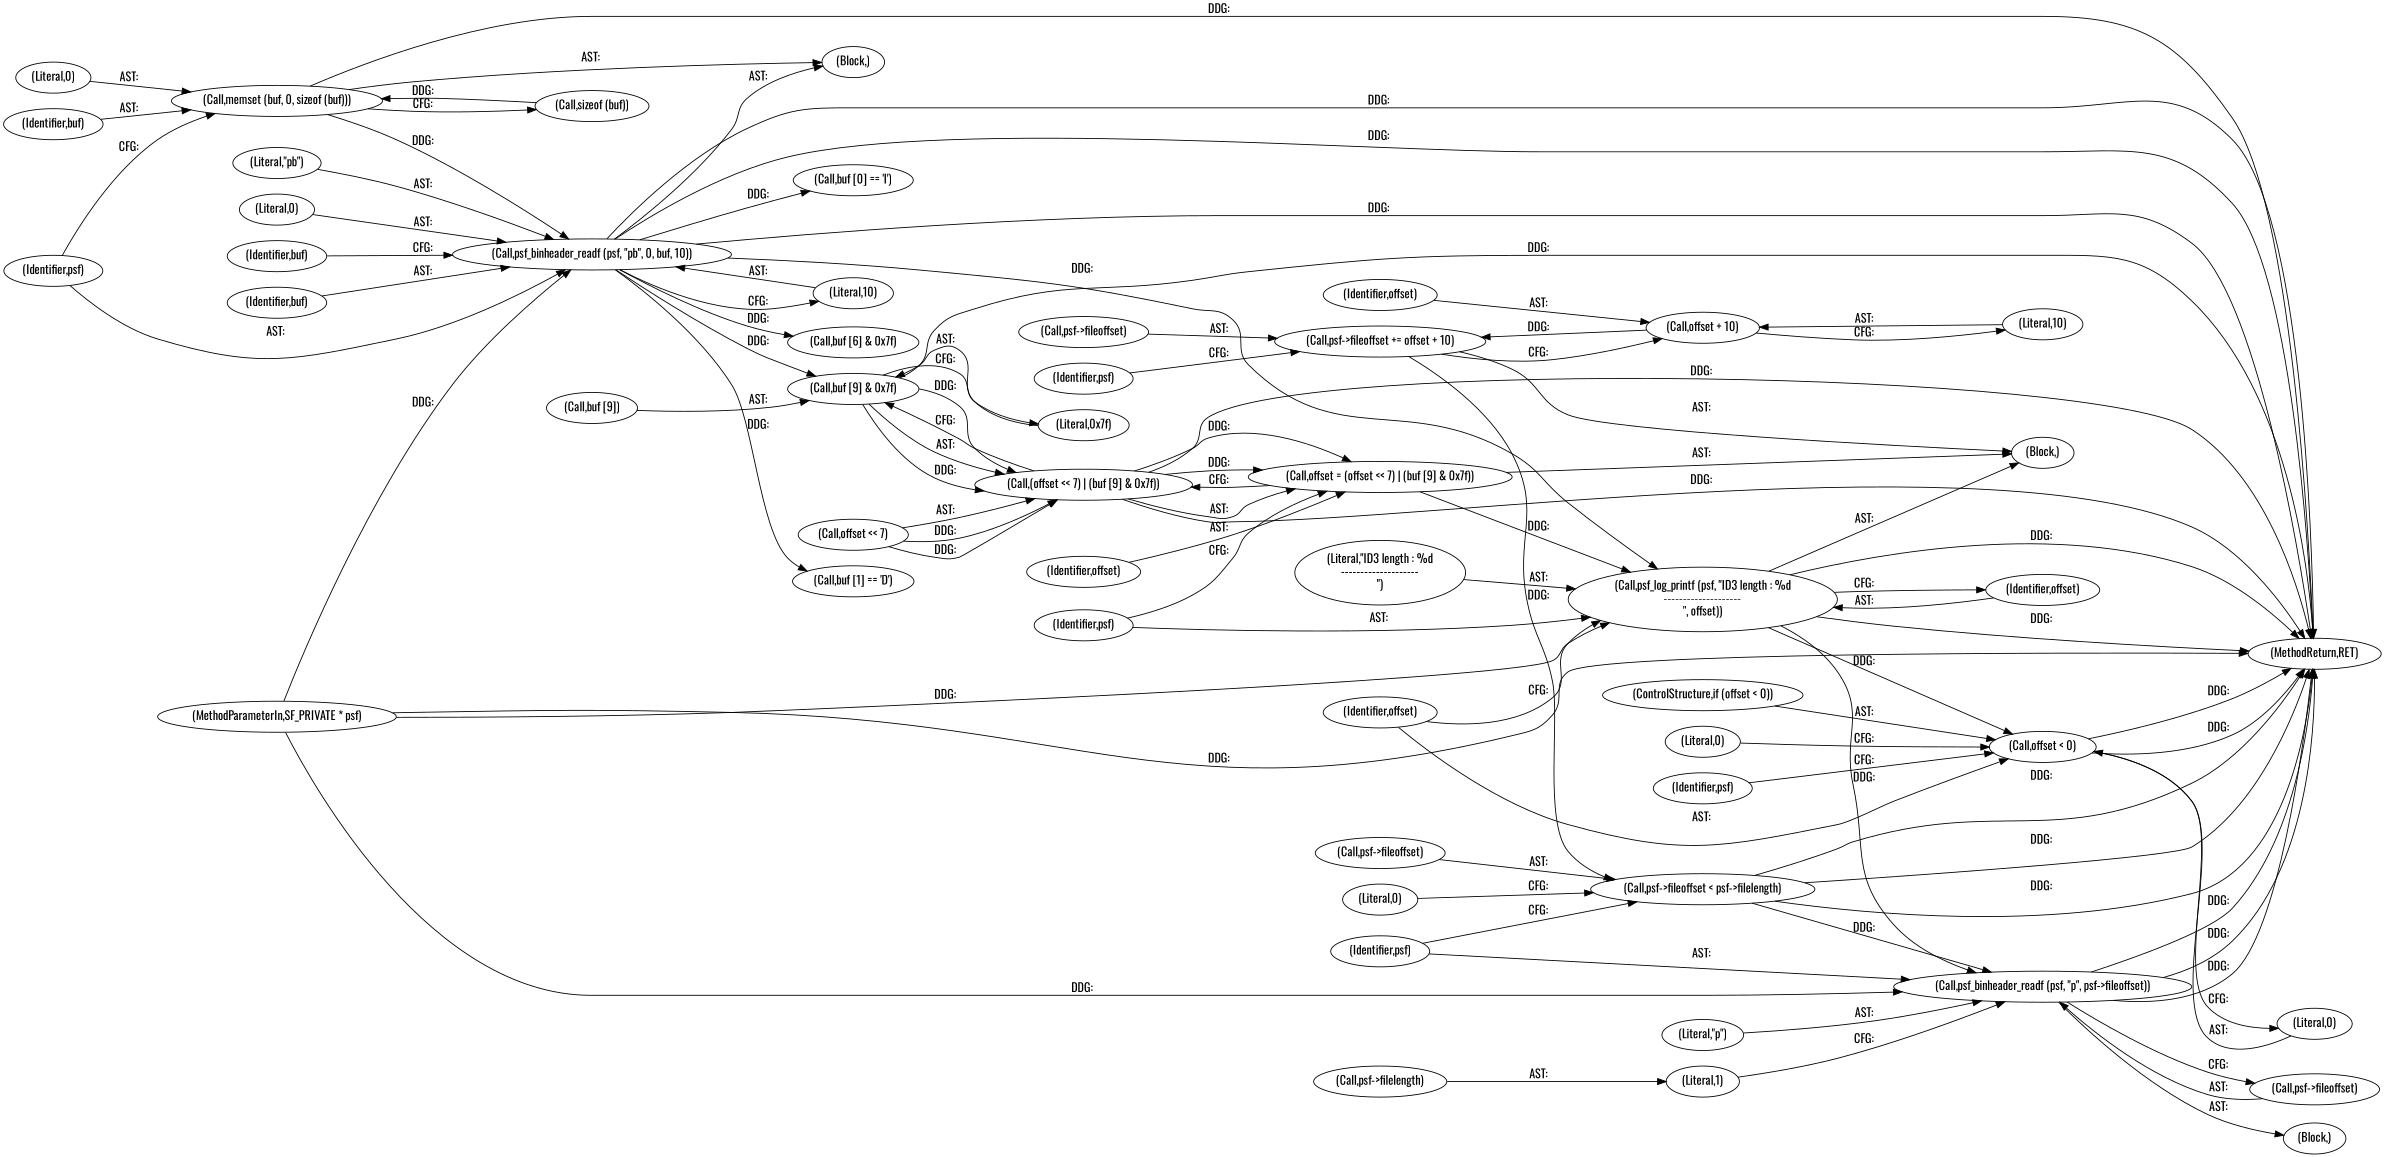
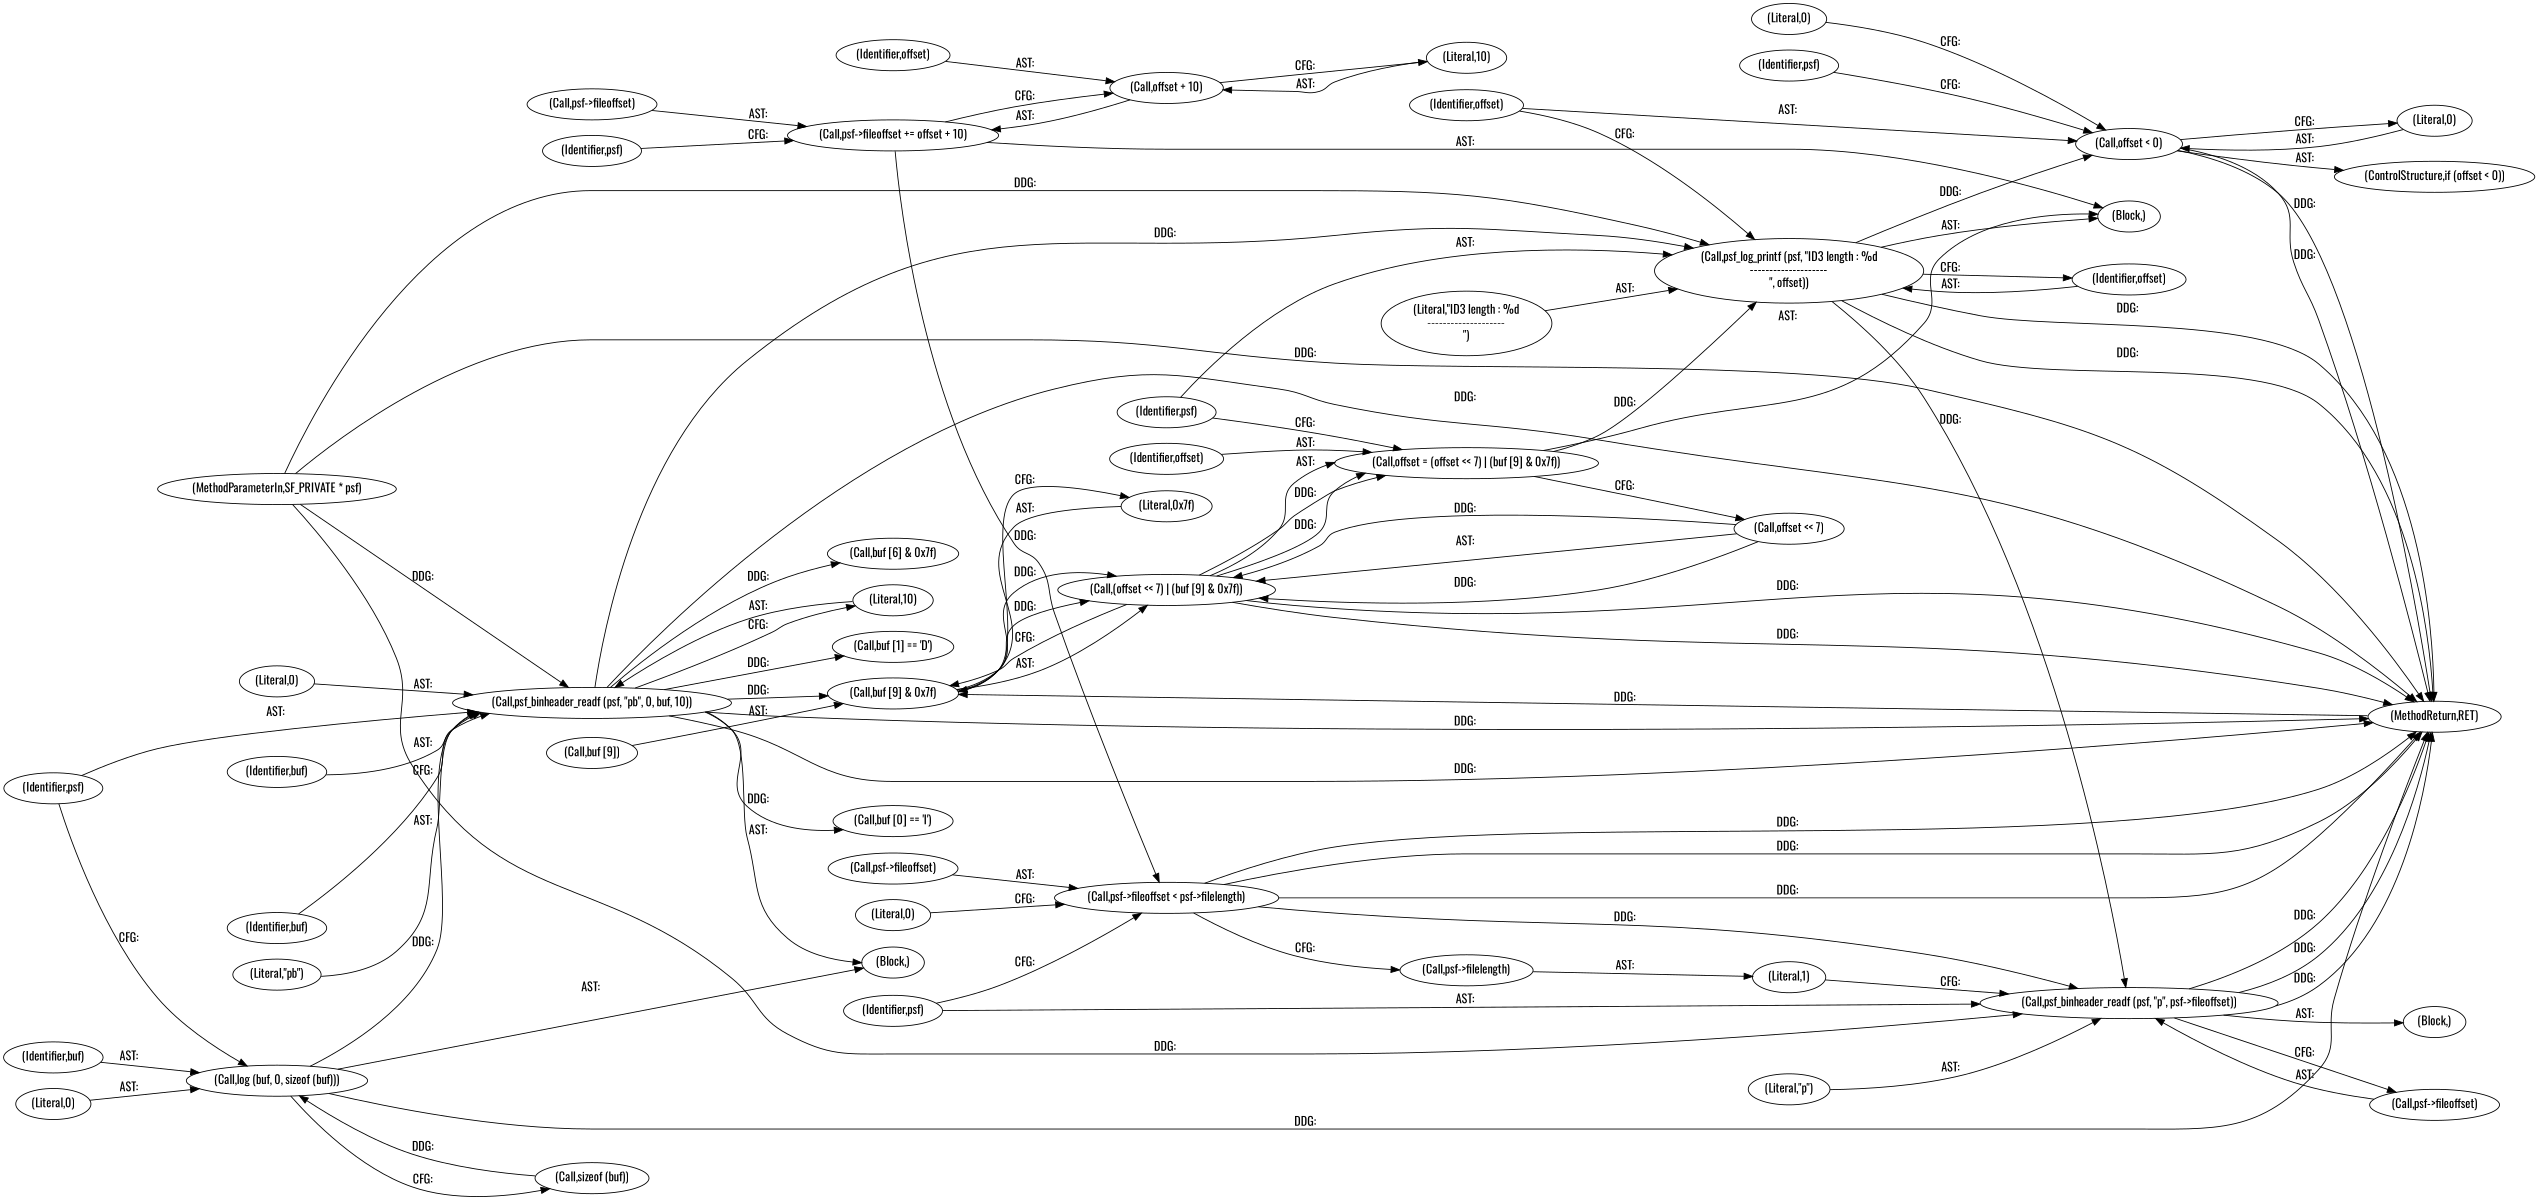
node "(Call,memset (buf, 0, sizeof (buf)))": label "(Call,memset (buf, 0, sizeof (buf)))" -> "(Call,log (buf, 0, sizeof (buf)))"
edge "(Call,buf [9] & 0x7f)" -> "(MethodReturn,RET)": reversed
edge "(Call,offset + 10)" -> "(Call,psf->fileoffset += offset + 10)": label "DDG: " -> "AST: "
edge "(Call,offset = (offset << 7) | (buf [9] & 0x7f))" -> "(Call,(offset << 7) | (buf [9] & 0x7f))": now "(Call,offset = (offset << 7) | (buf [9] & 0x7f))" -> "(Call,offset << 7)"
edge "(ControlStructure,if (offset < 0))" -> "(Call,offset < 0)": reversed
edge "(Call,psf->fileoffset < psf->filelength)" -> "(Call,psf->filelength)": added, label "CFG:"
